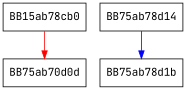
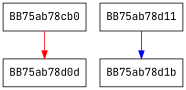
node "BB15ab78cb0": label "BB15ab78cb0" -> "BB75ab78cb0"
node "BB75ab78d14": label "BB75ab78d14" -> "BB75ab78d11"
node "BB75ab70d0d": label "BB75ab70d0d" -> "BB75ab78d0d"
